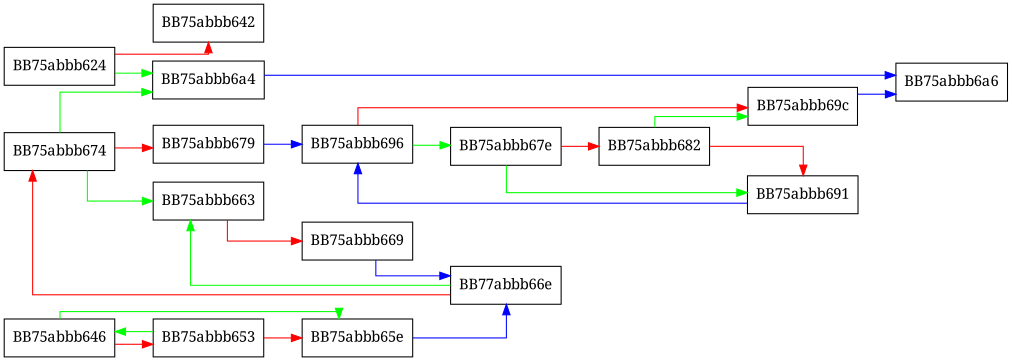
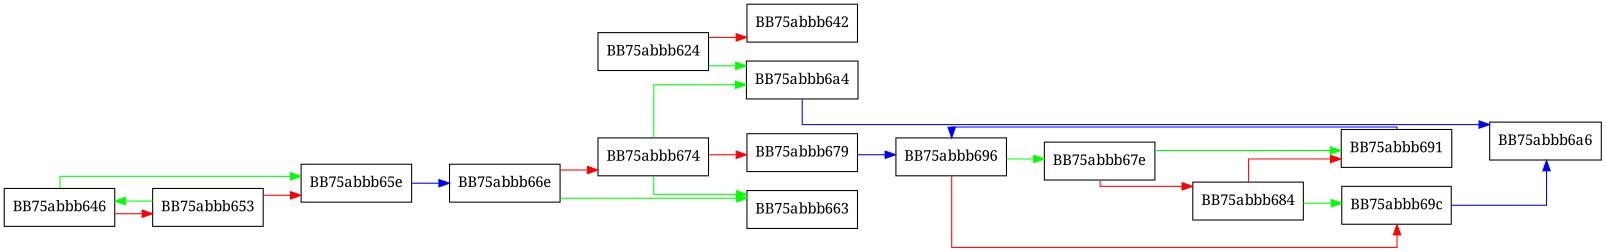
node "BB75abbb682": label "BB75abbb682" -> "BB75abbb684"
node "BB75abbb669": removed
node "BB77abbb66e": label "BB77abbb66e" -> "BB75abbb66e"
